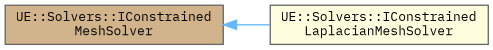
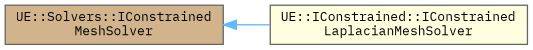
node "UE::Solvers::IConstrained LaplacianMeshSolver": label "UE::Solvers::IConstrained LaplacianMeshSolver" -> "UE::IConstrained::IConstrained LaplacianMeshSolver"
